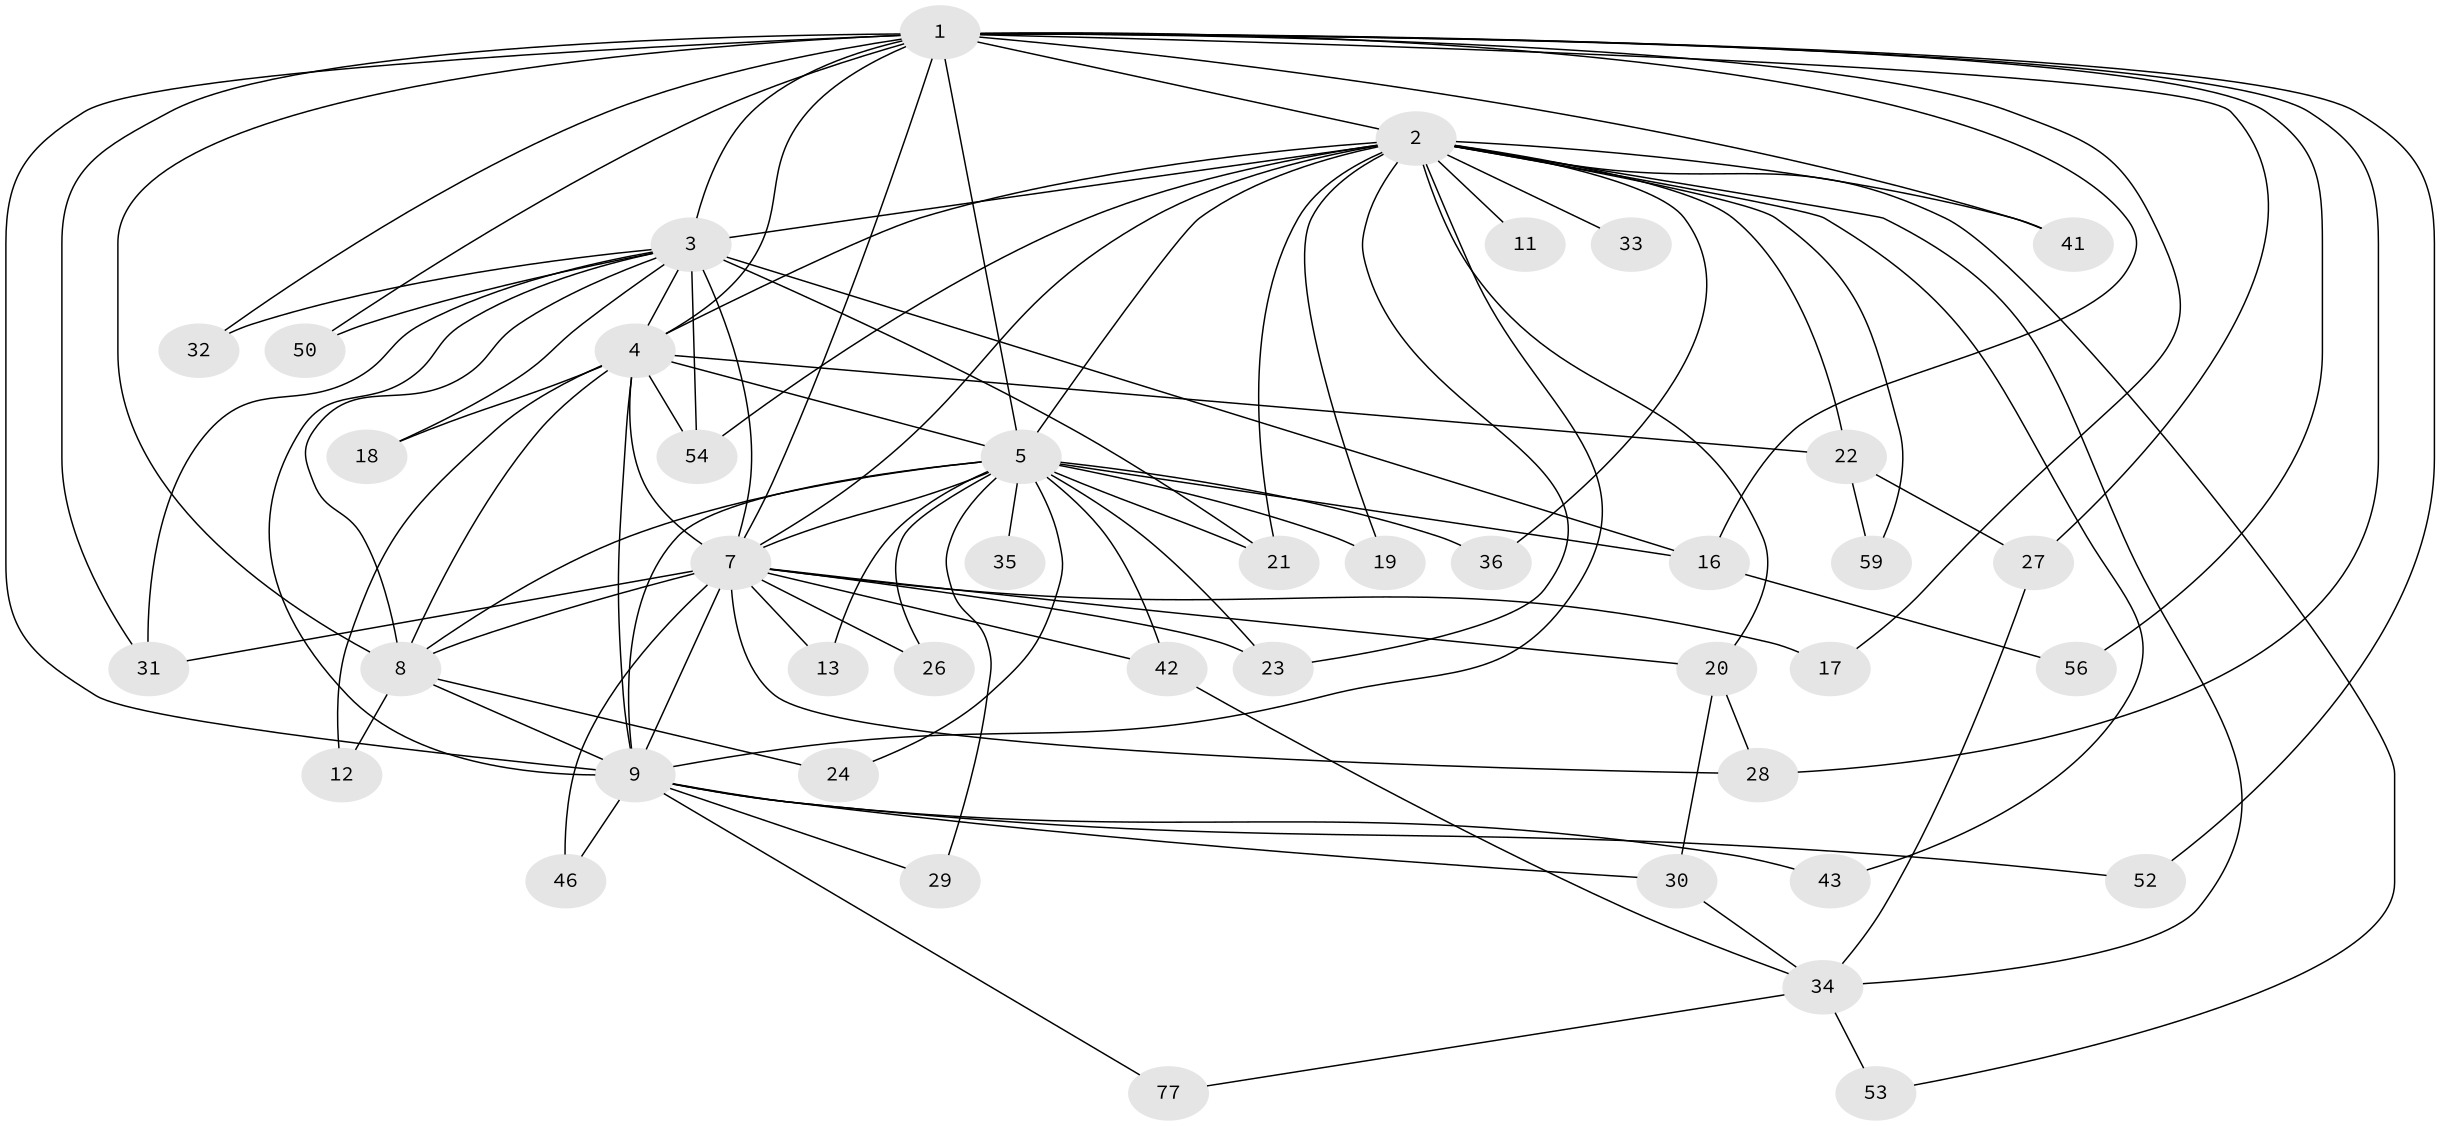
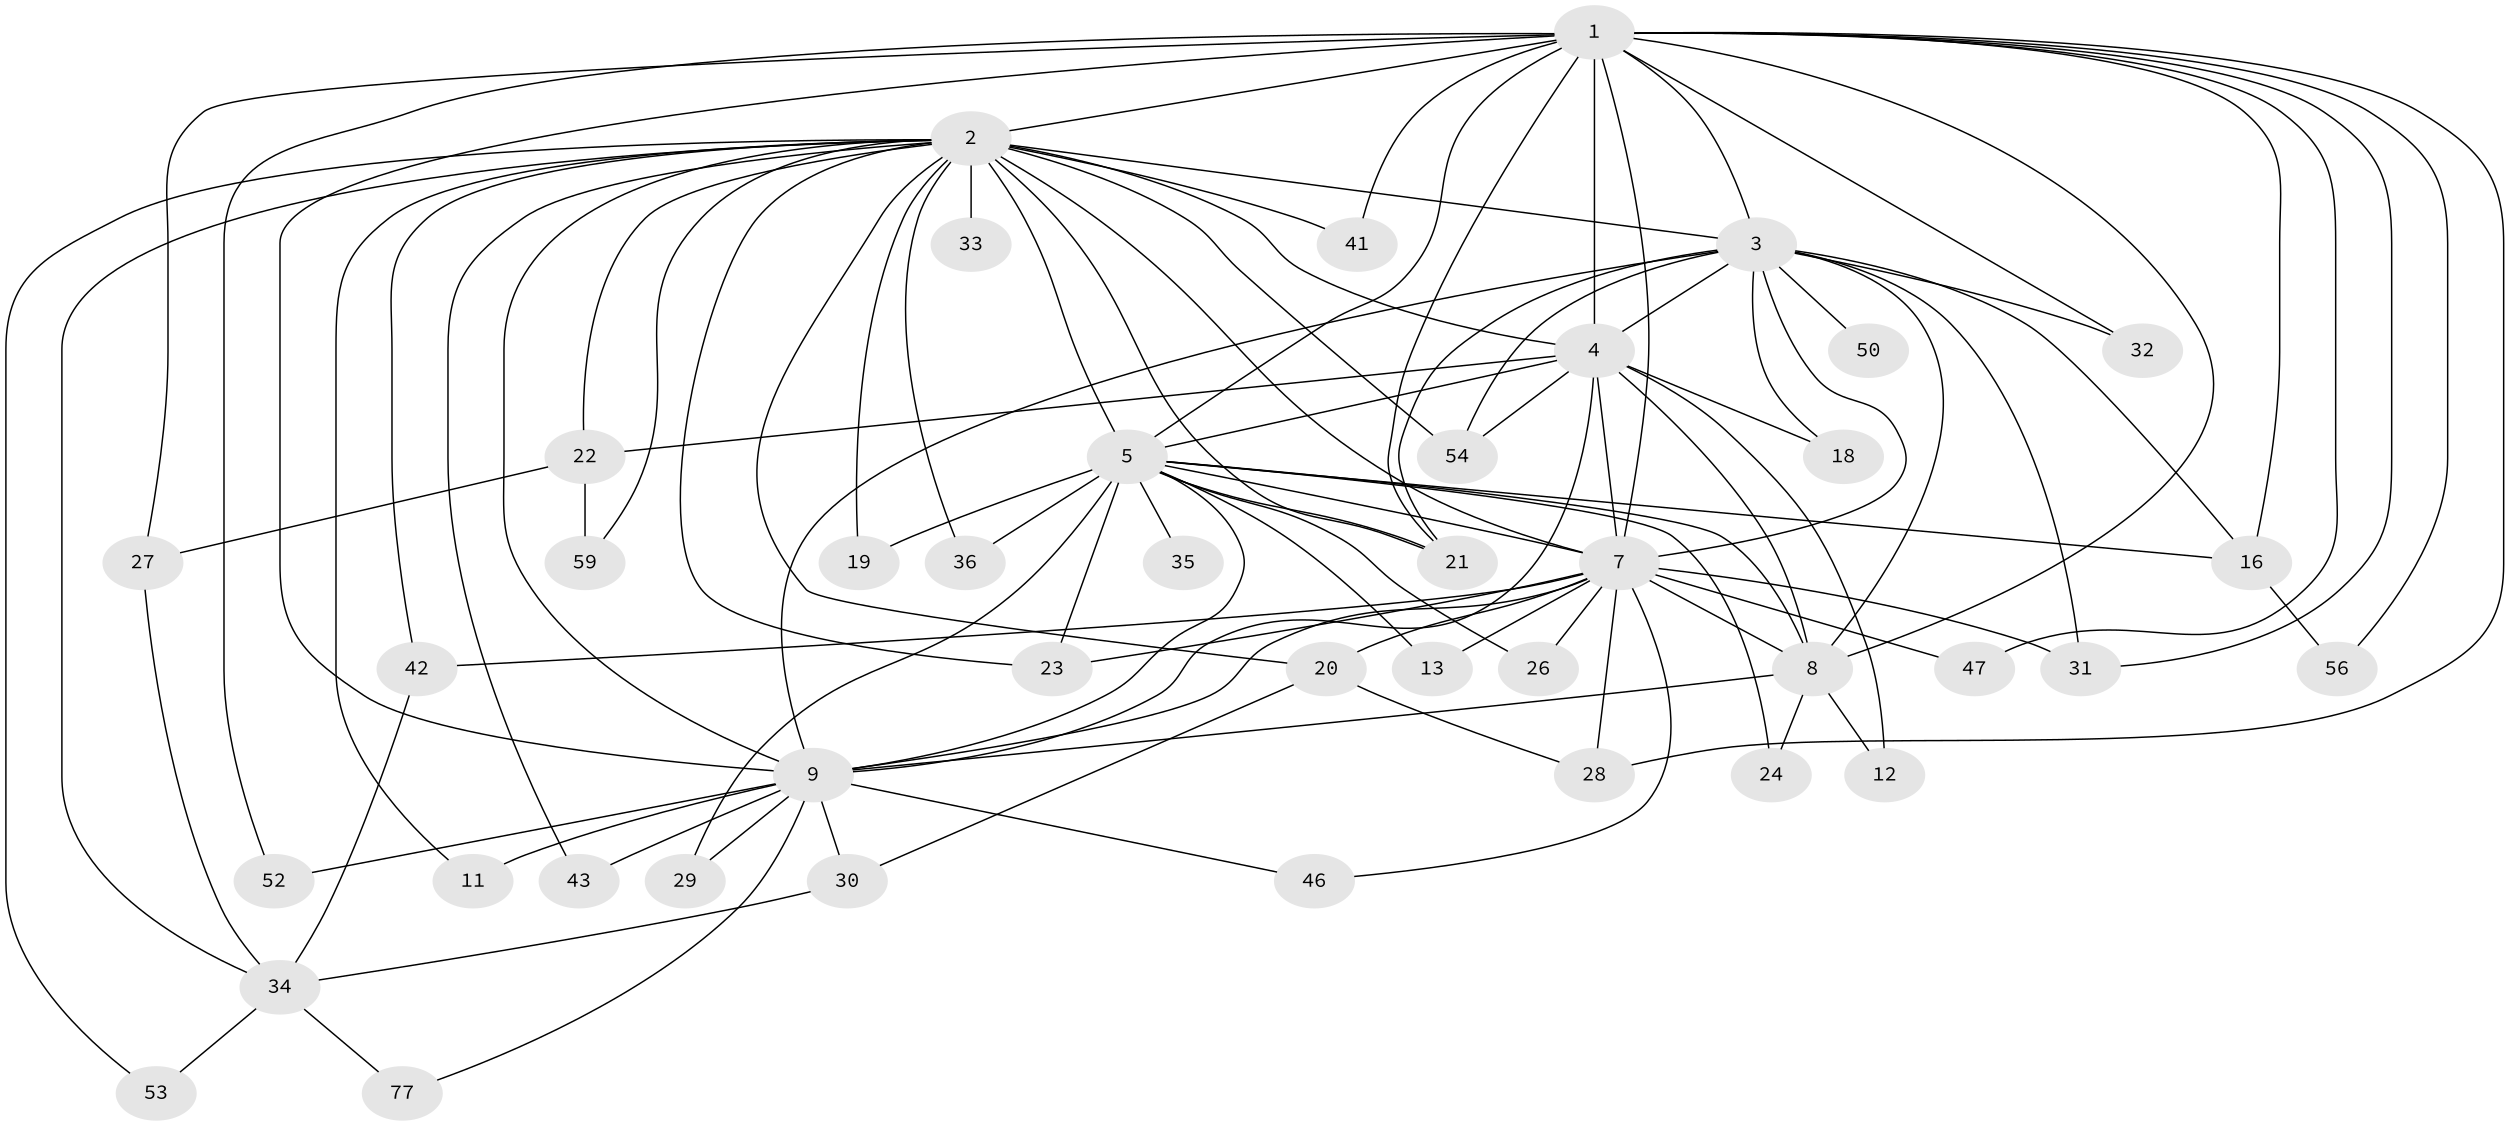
edge "1" -- "50": now "1" -- "21"
edge "5" -- "42": now "2" -- "42"
node "17": label "17" -> "47"
edge "9" -- "11": added
